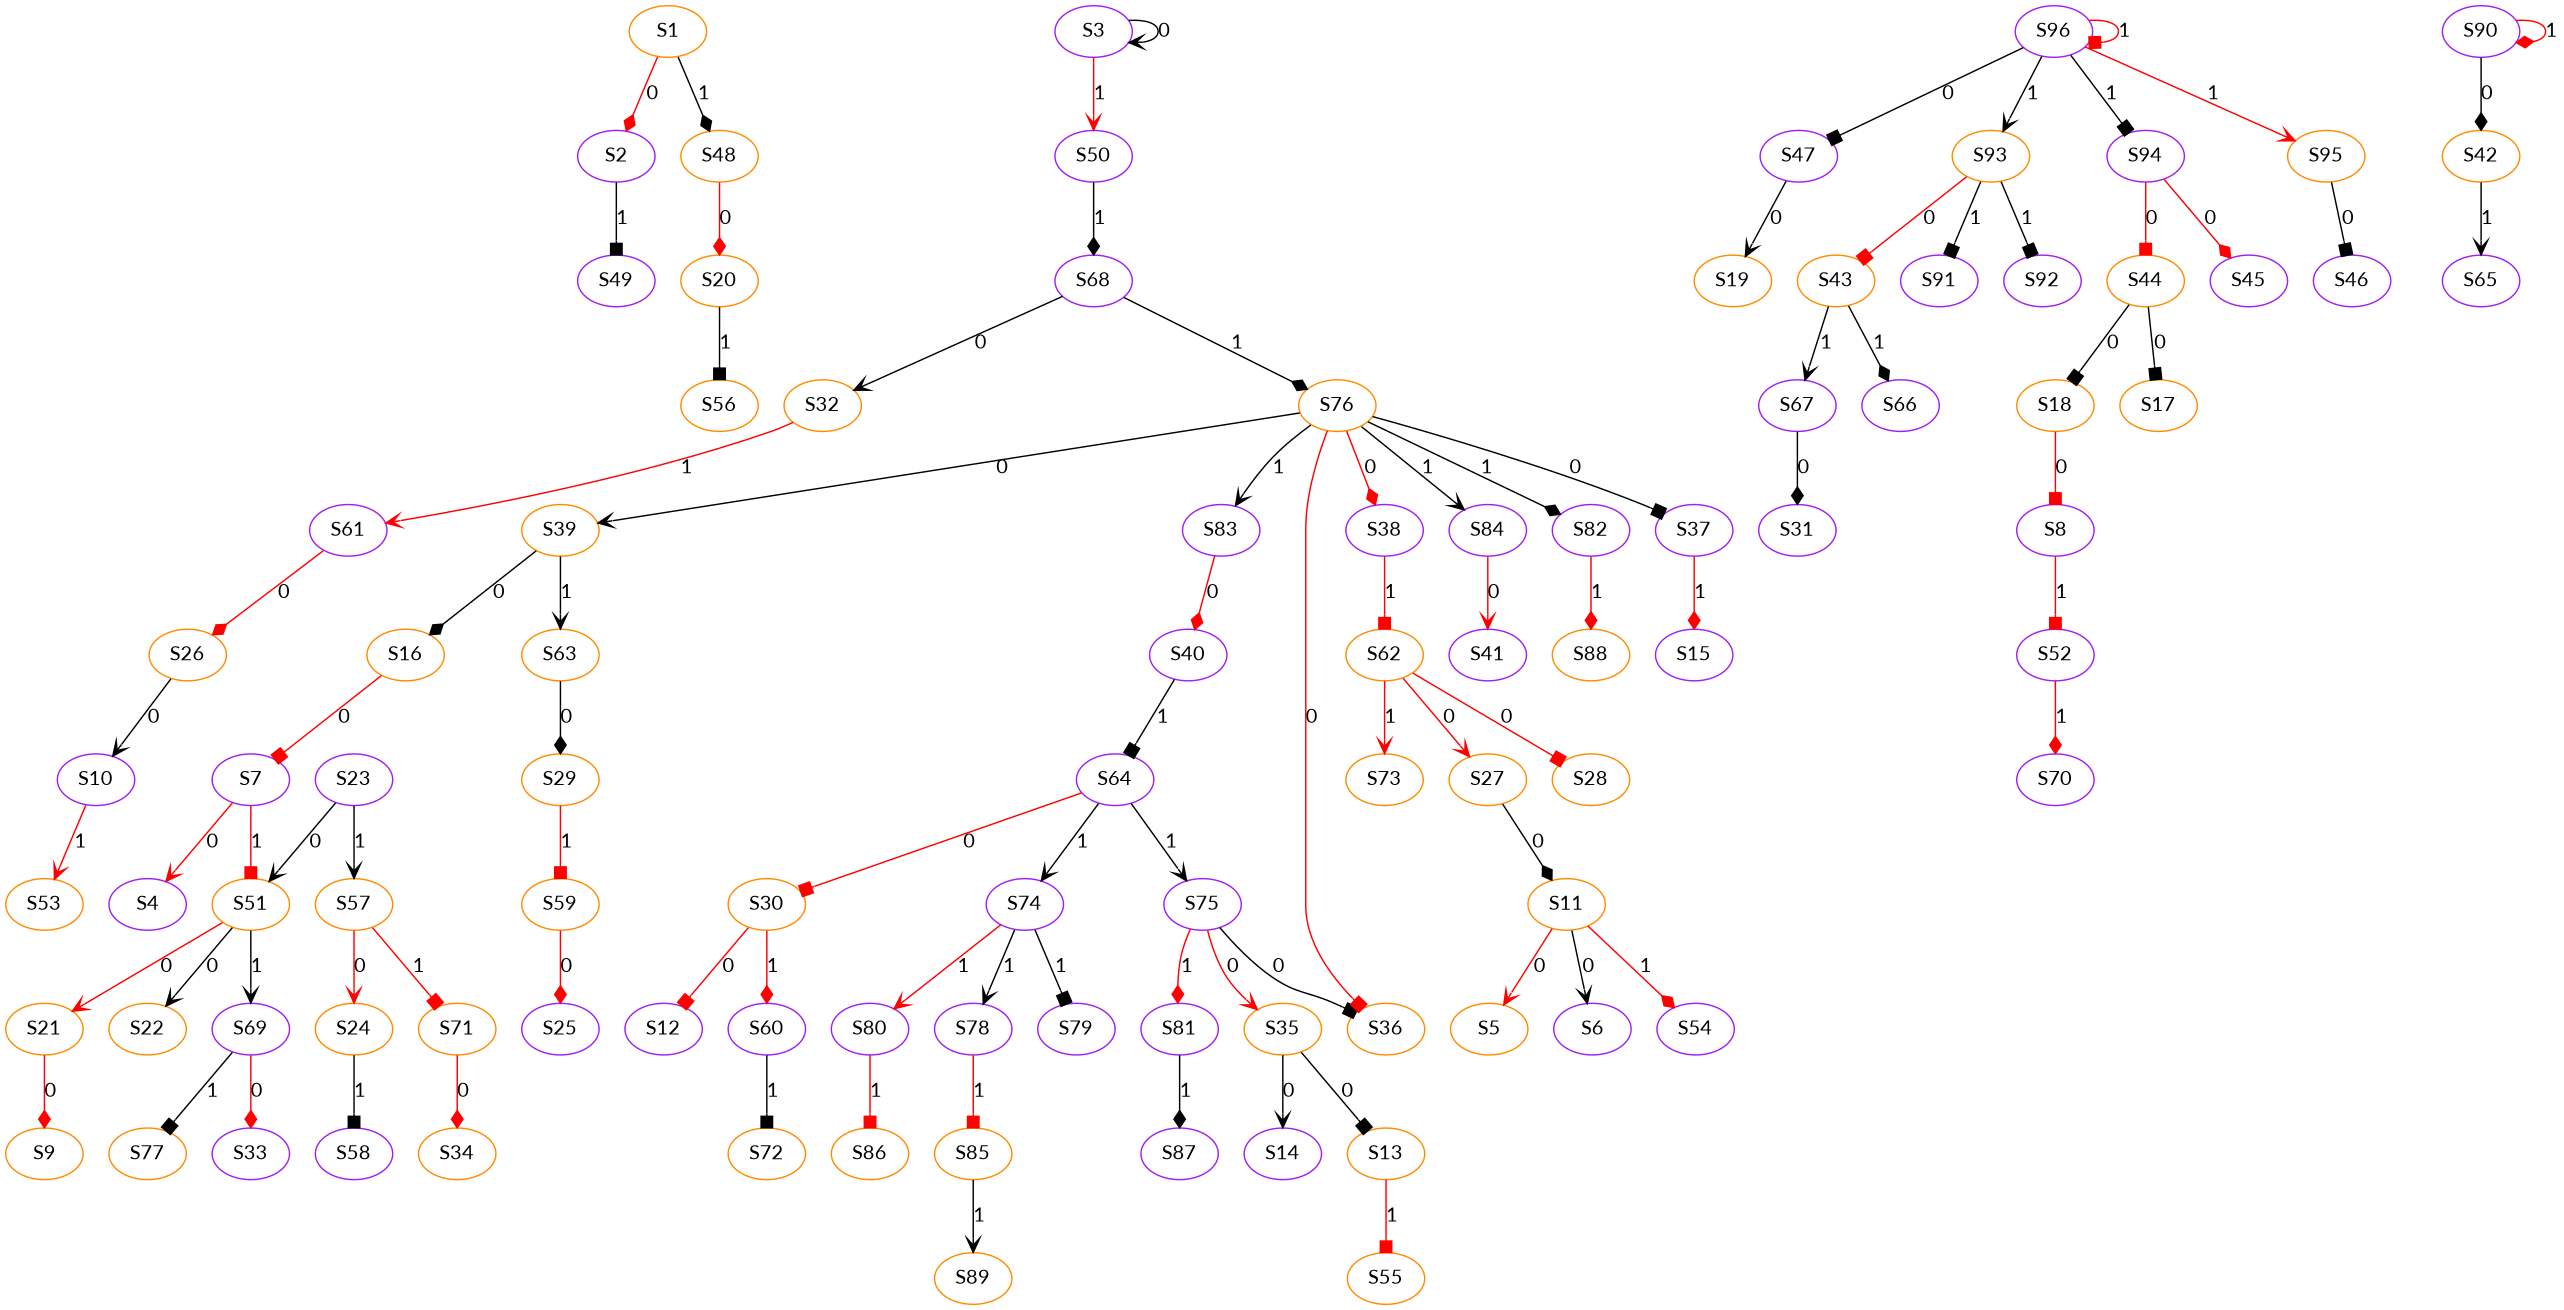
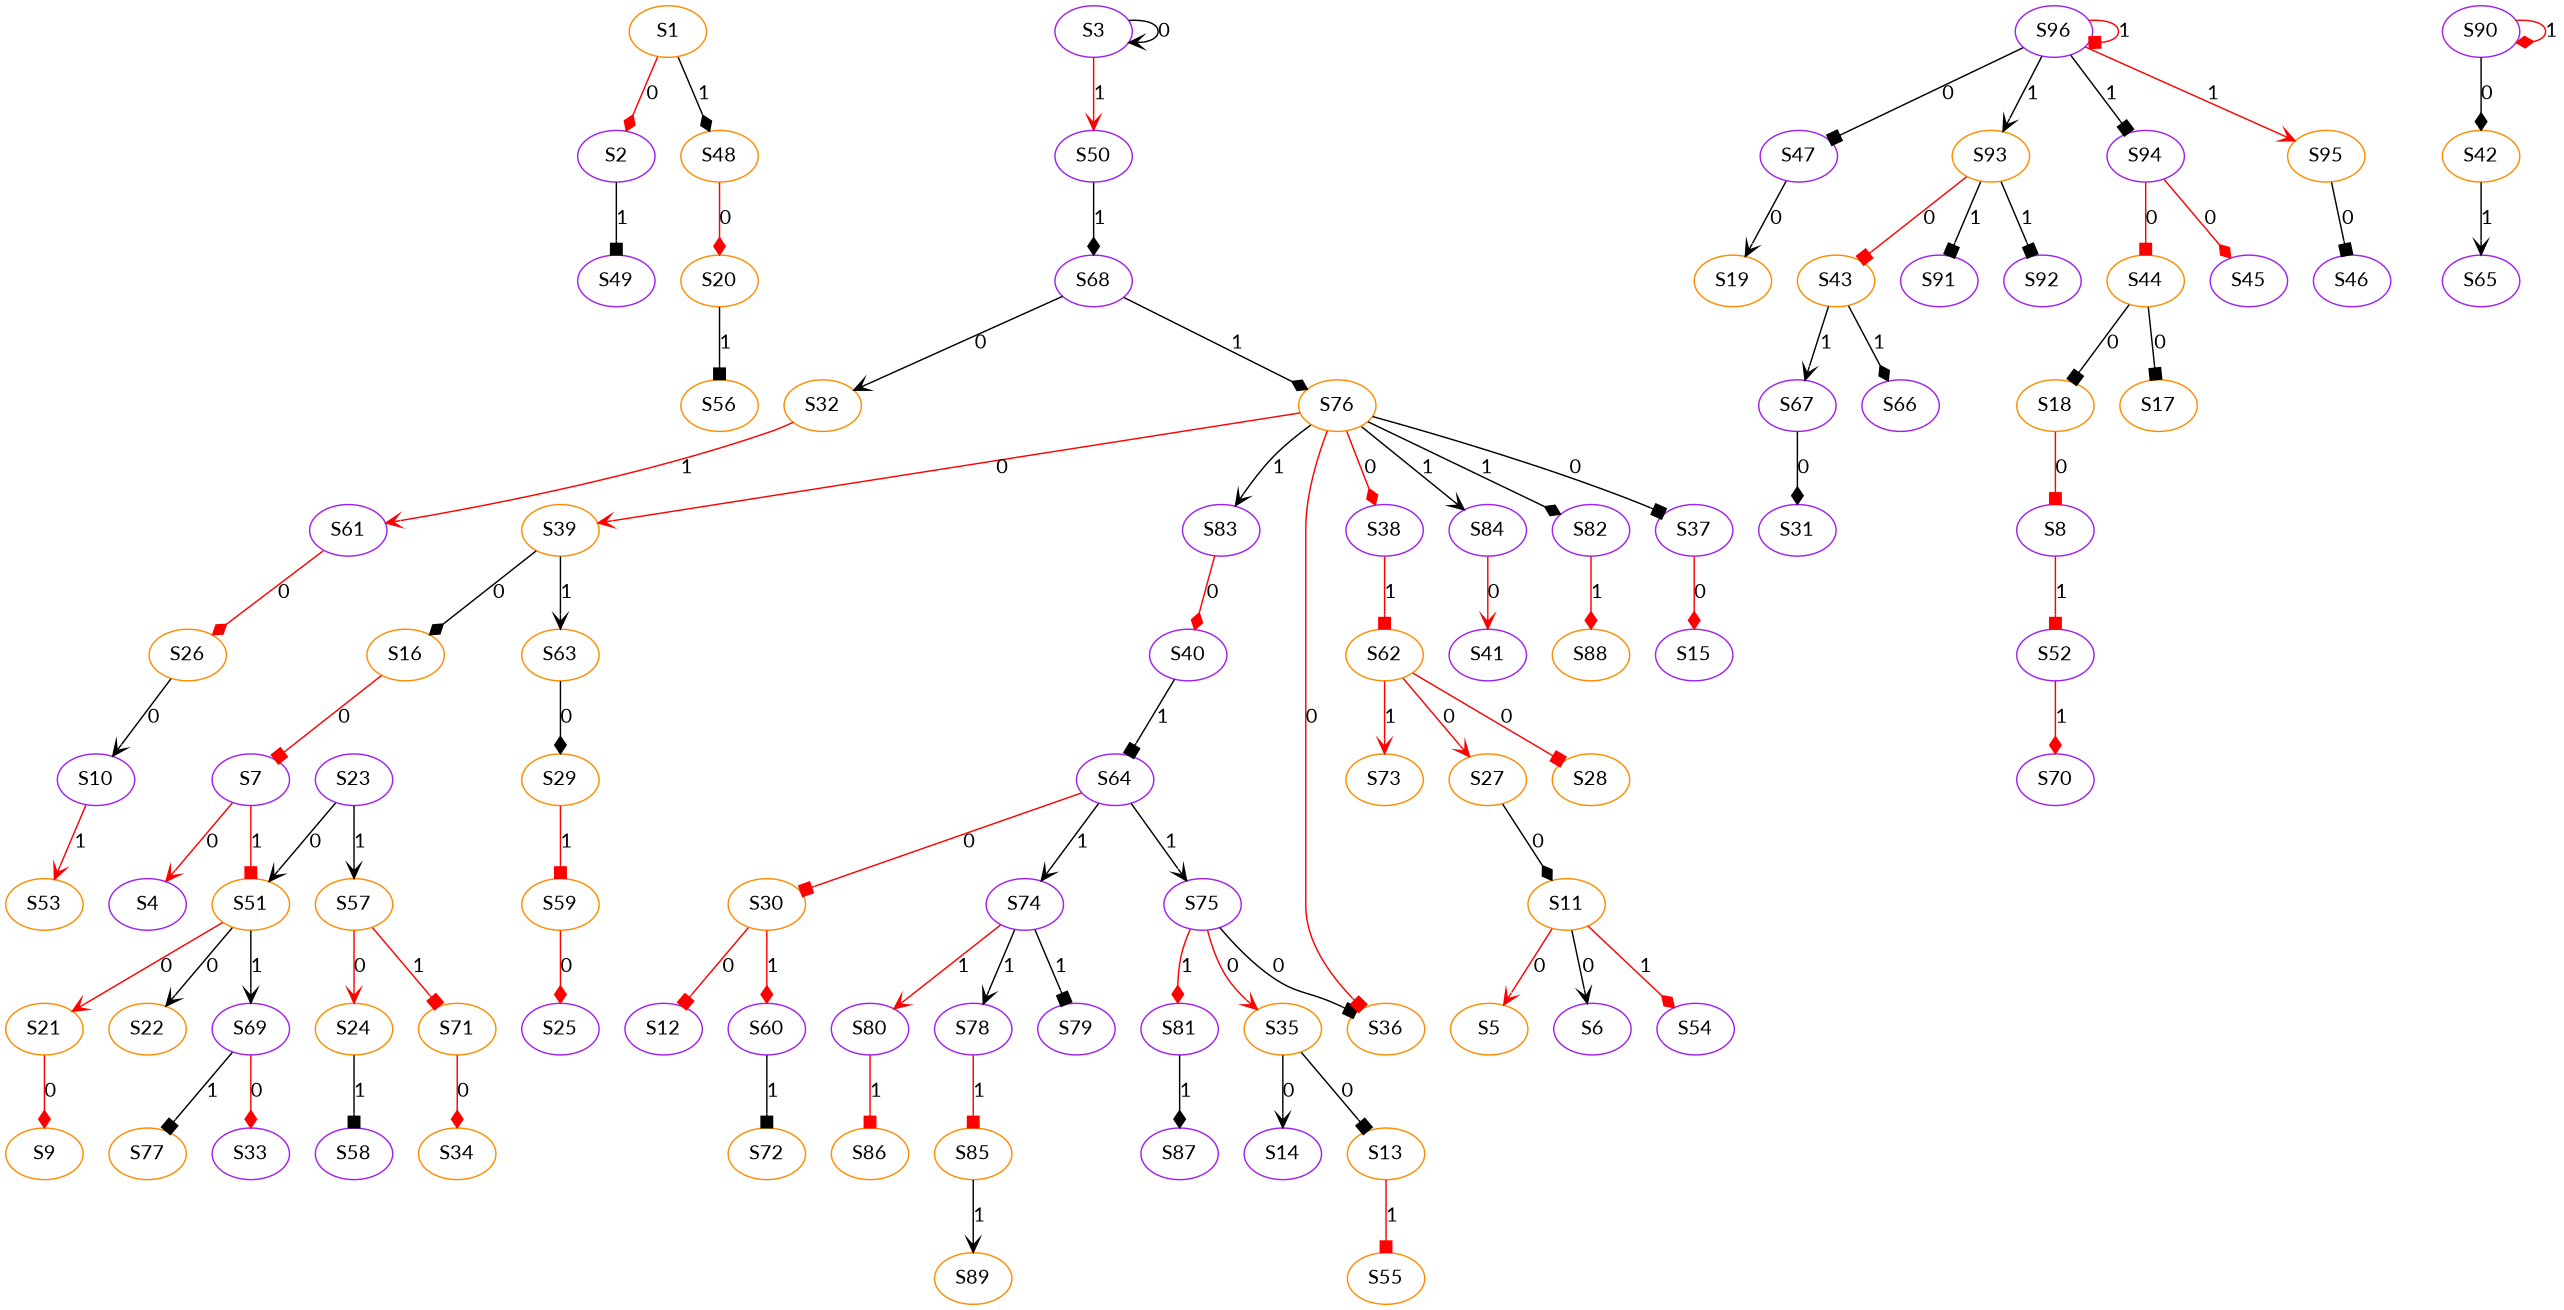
edge "S76" -> "S39": color black -> red
edge "S37" -> "S15": label "1" -> "0"
